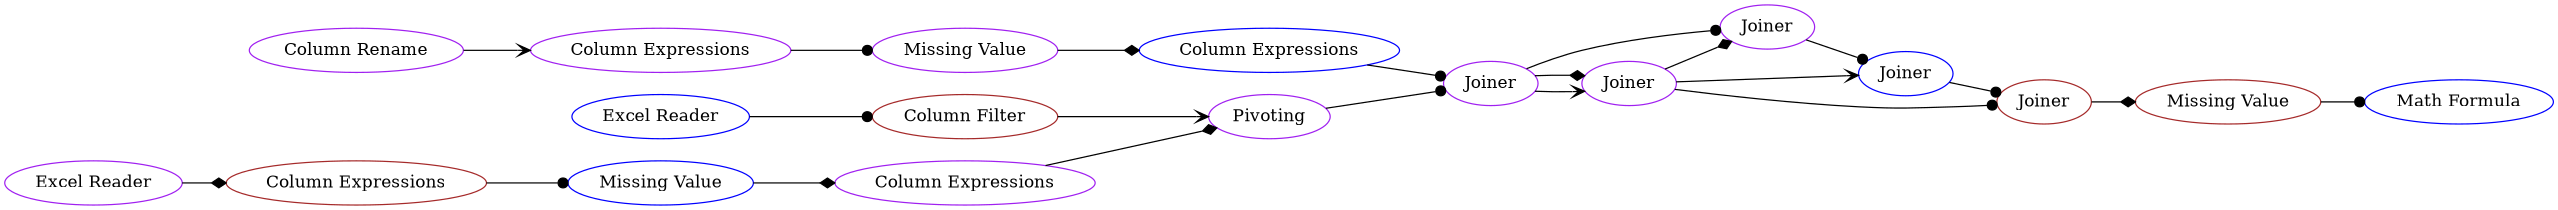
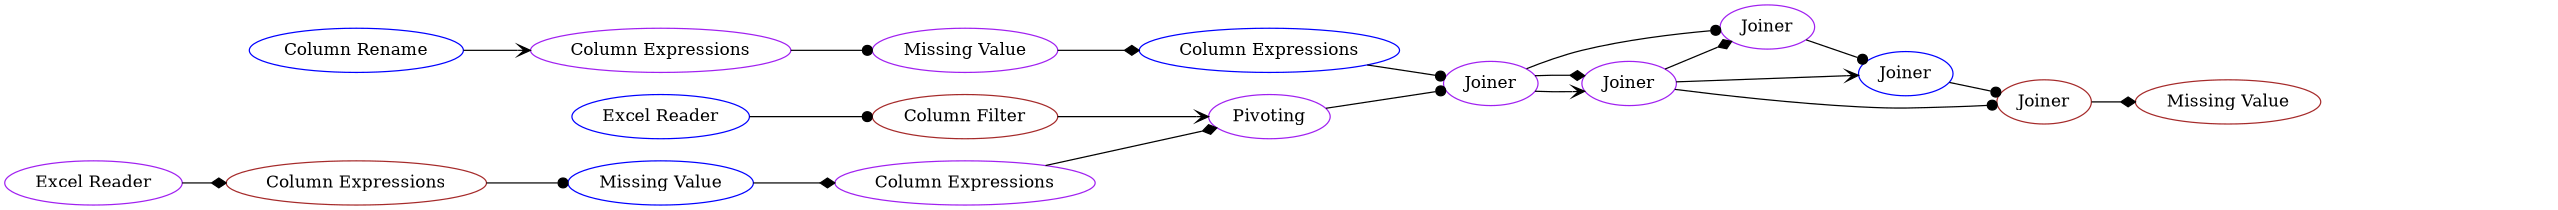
node "Column Rename": color purple -> blue
node "Math Formula": removed
